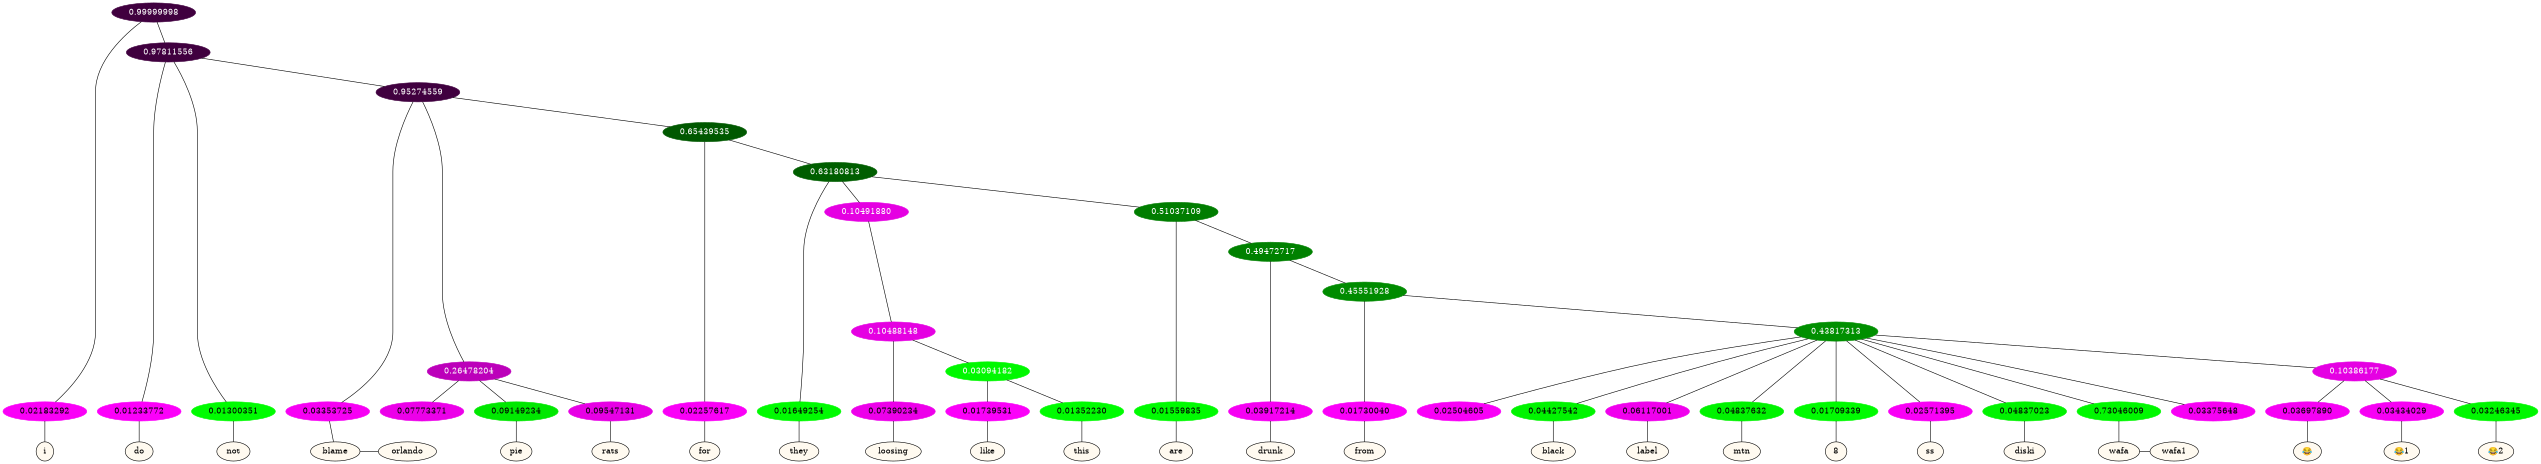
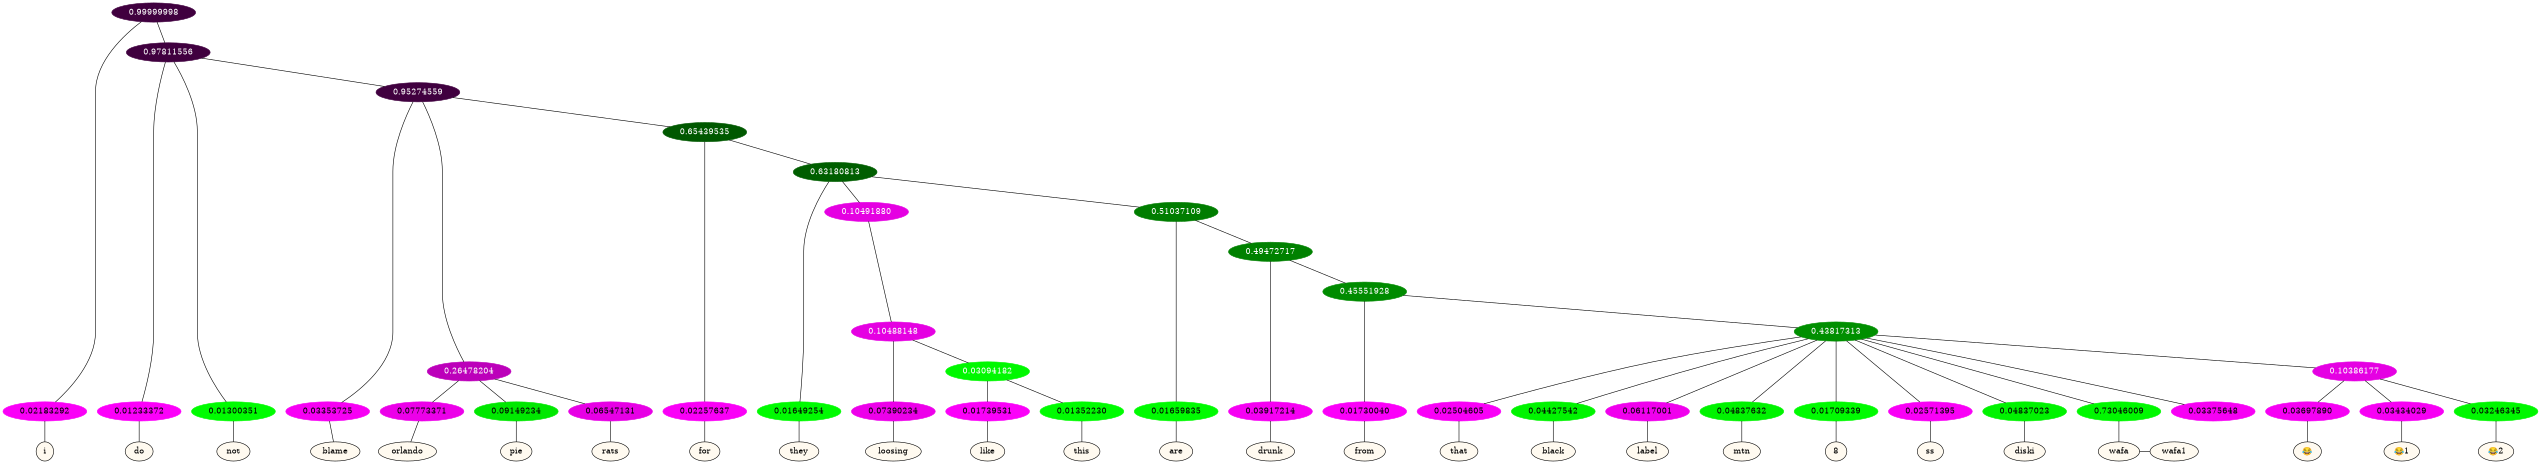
node "0.01233772": label "0.01233772" -> "0.01233372"
node "0.09547131": label "0.09547131" -> "0.06547131"
node "0.02257617": label "0.02257617" -> "0.02257637"
node "0.01559835": label "0.01559835" -> "0.01659835"
edge "blame" -- "orlando": now "0.07773371" -- "orlando"
node "that": added
